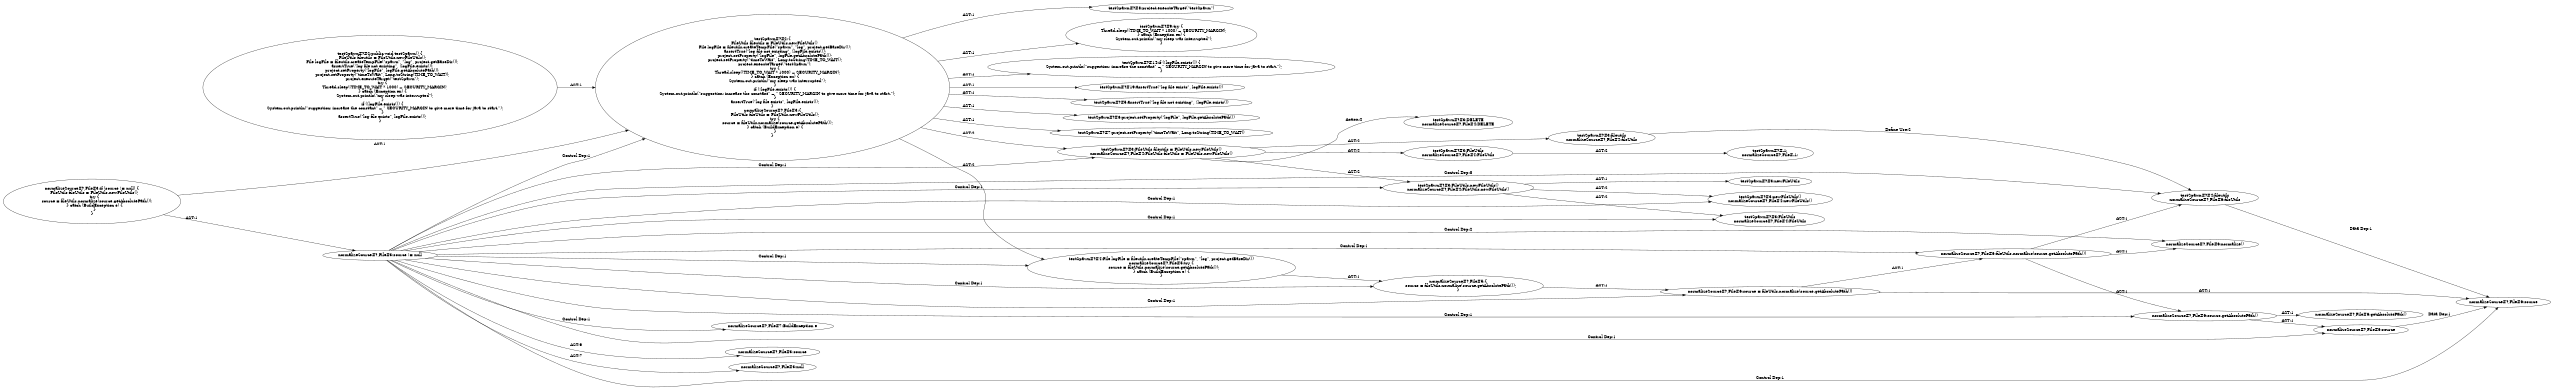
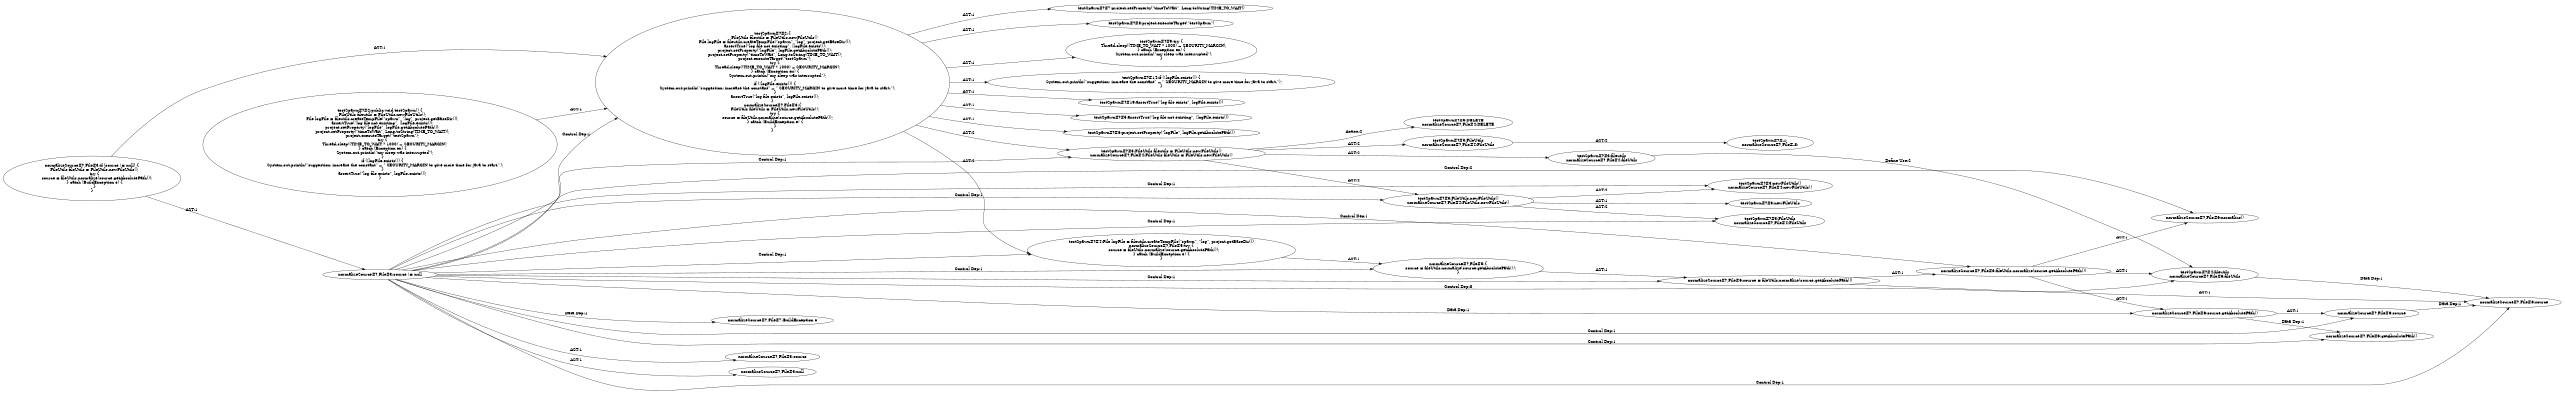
node "testSpawn#?#-1: normalizeSource#?,File#-1:": label "testSpawn#?#-1: normalizeSource#?,File#-1:" -> "testSpawn#?#-1: normalizeSource#?,File#-8:"
edge "normalizeSource#?,File#6:source.getAbsolutePath()" -> "normalizeSource#?,File#6:getAbsolutePath()": label "AST:1" -> "Data Dep:1"
edge "normalizeSource#?,File#3:source != null" -> "normalizeSource#?,File#6:source.getAbsolutePath()": label "Control Dep:1" -> "Data Dep:1"
edge "normalizeSource#?,File#3:source != null" -> "normalizeSource#?,File#7:BuildException e": label "Control Dep:1" -> "Data Dep:1"
edge "normalizeSource#?,File#3:source != null" -> "normalizeSource#?,File#6:getAbsolutePath()": added, label "Control Dep:1"
edge "normalizeSource#?,File#3:source != null" -> "normalizeSource#?,File#3:source": label "AST:9" -> "AST:1"
edge "normalizeSource#?,File#3:source != null" -> "normalizeSource#?,File#3:null": label "AST:7" -> "AST:1"
